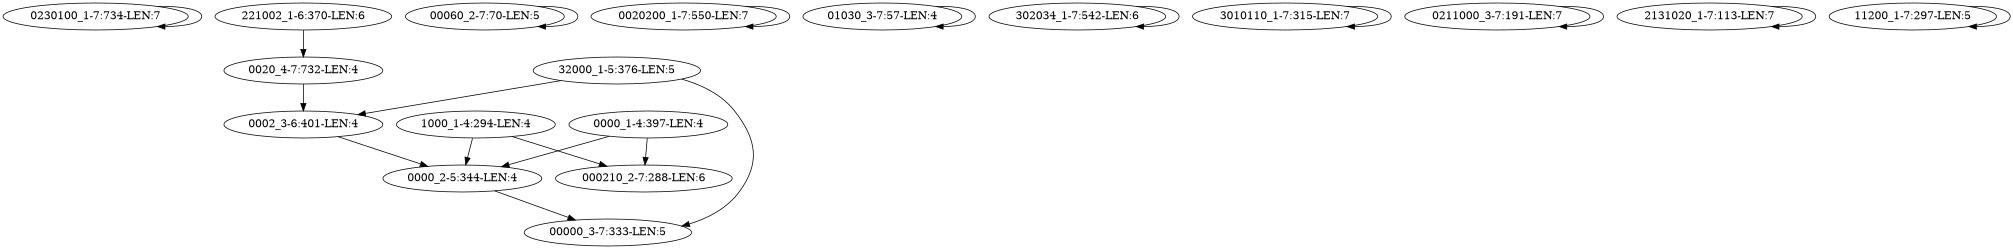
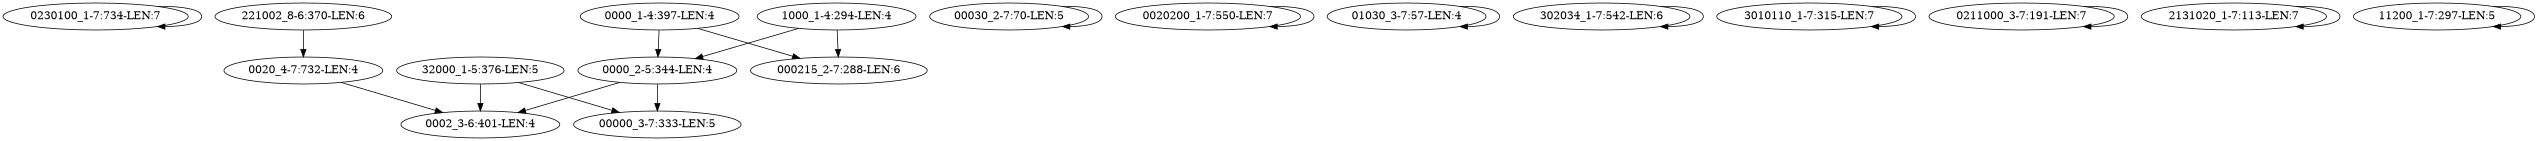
node "221002_1-6:370-LEN:6": label "221002_1-6:370-LEN:6" -> "221002_8-6:370-LEN:6"
node "00060_2-7:70-LEN:5": label "00060_2-7:70-LEN:5" -> "00030_2-7:70-LEN:5"
edge "0002_3-6:401-LEN:4" -> "0000_2-5:344-LEN:4": reversed
node "000210_2-7:288-LEN:6": label "000210_2-7:288-LEN:6" -> "000215_2-7:288-LEN:6"
